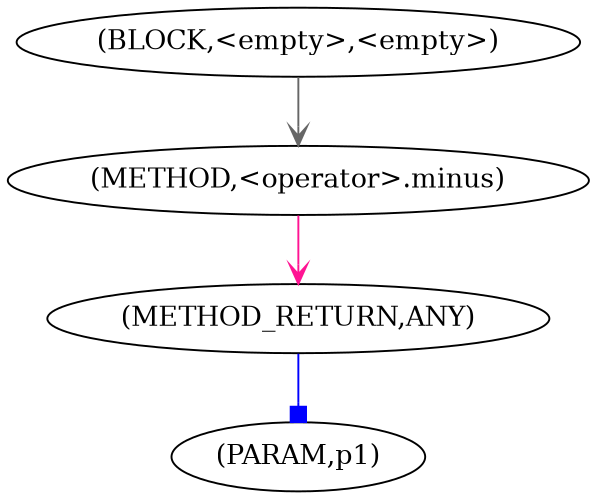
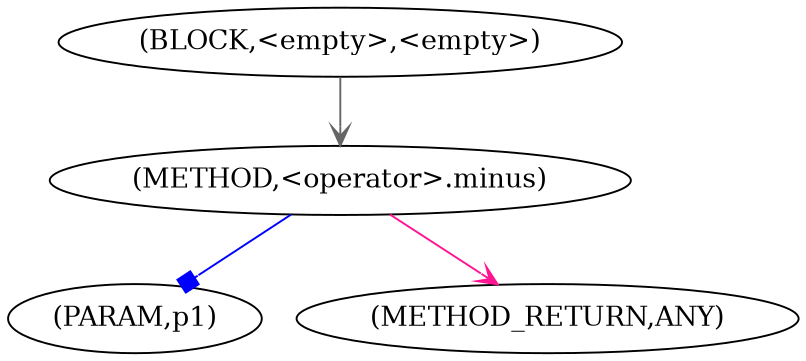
edge "(METHOD_RETURN,ANY)" -> "(PARAM,p1)": now "(METHOD,<operator>.minus)" -> "(PARAM,p1)"
